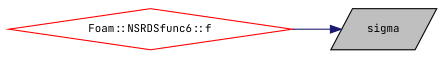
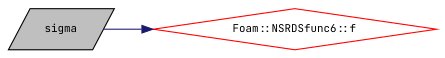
edge "Foam::NSRDSfunc6::f" -> "sigma": reversed
